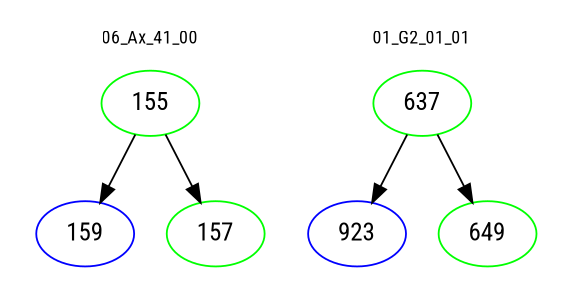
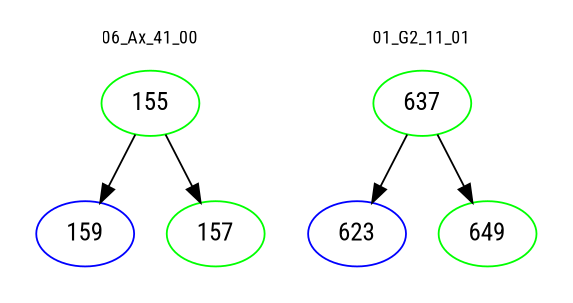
cluster "01_G2_01_01": label "01_G2_01_01" -> "01_G2_11_01"
node "923": label "923" -> "623"
